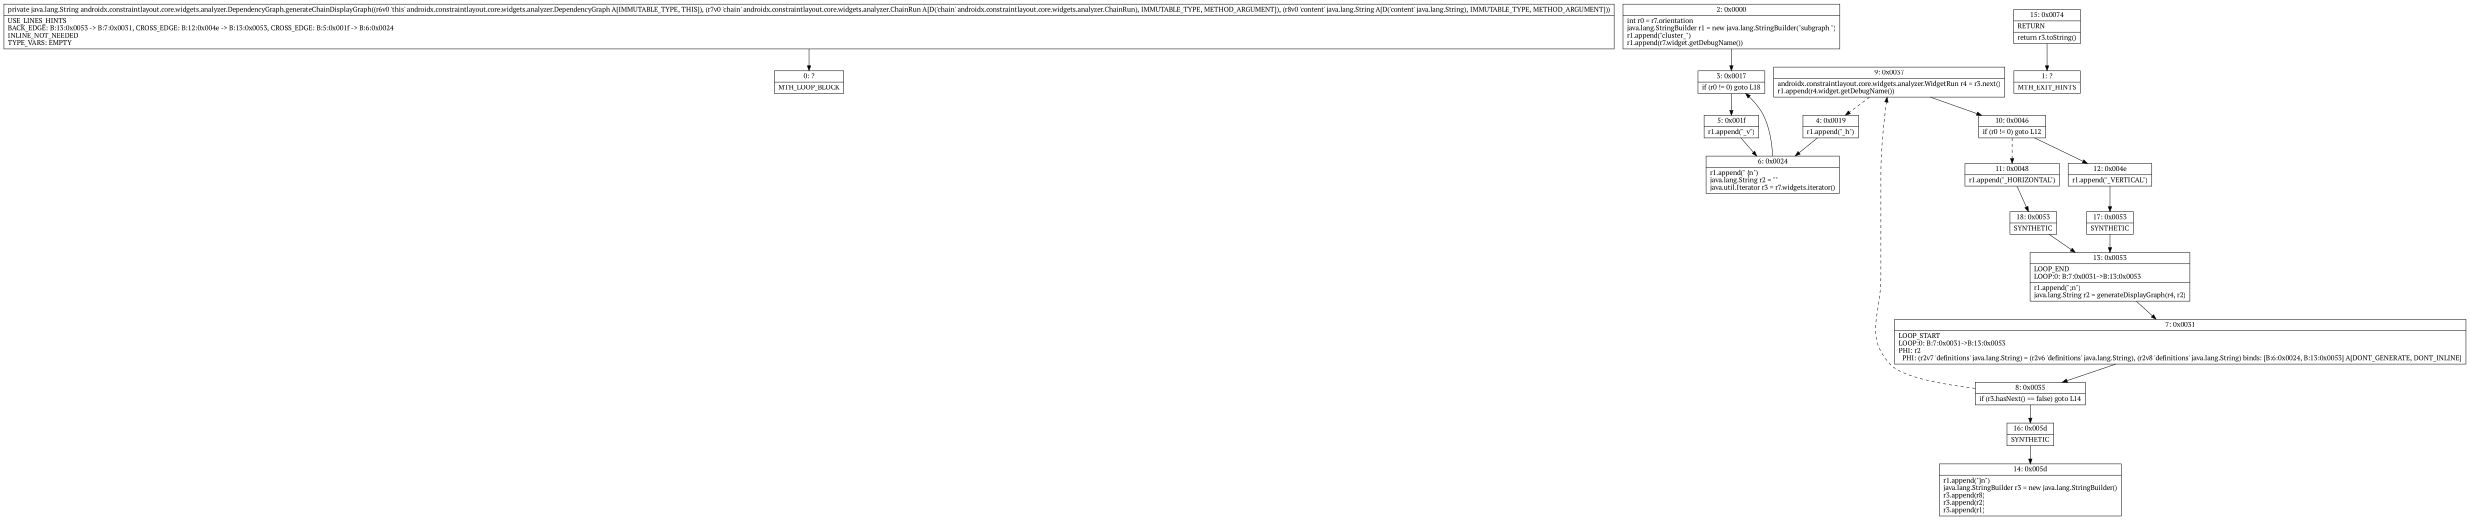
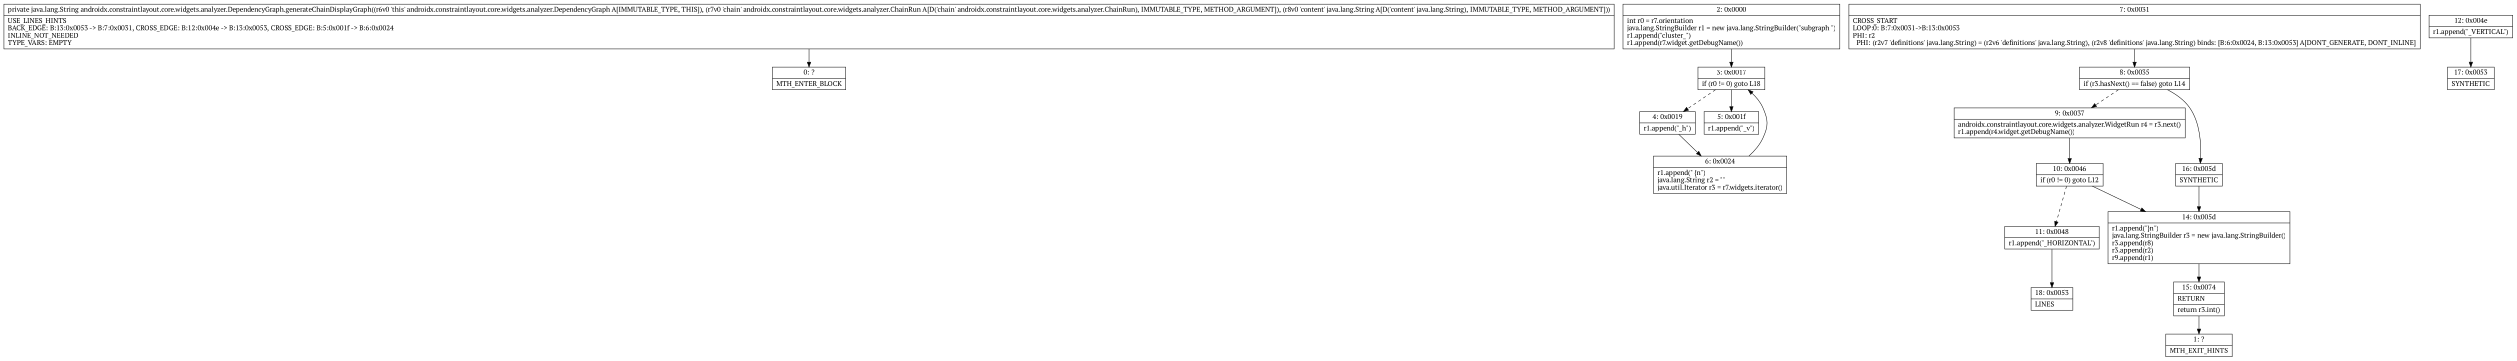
node "15: 0x0074": text "return r3.toString()" -> "return r3.int()"
node "0: ?": text "MTH_LOOP_BLOCK" -> "MTH_ENTER_BLOCK"
edge "9: 0x0037" -> "4: 0x0019": now "3: 0x0017" -> "4: 0x0019"
edge "5: 0x001f" -> "6: 0x0024": removed
edge "10: 0x0046" -> "12: 0x004e": now "10: 0x0046" -> "14: 0x005d"
node "18: 0x0053": text "SYNTHETIC" -> "LINES"
edge "14: 0x005d" -> "15: 0x0074": added
node "13: 0x0053": removed
node "7: 0x0031": text "LOOP_START" -> "CROSS_START"
node "14: 0x005d": text "r3.append(r1)" -> "r9.append(r1)"
